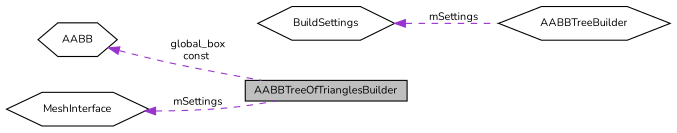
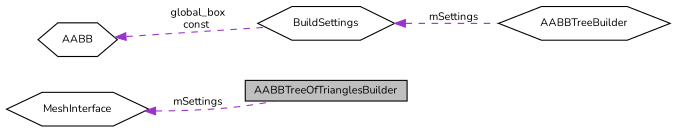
edge "AABBTreeOfTrianglesBuilder" -> "AABB": now "BuildSettings" -> "AABB"
